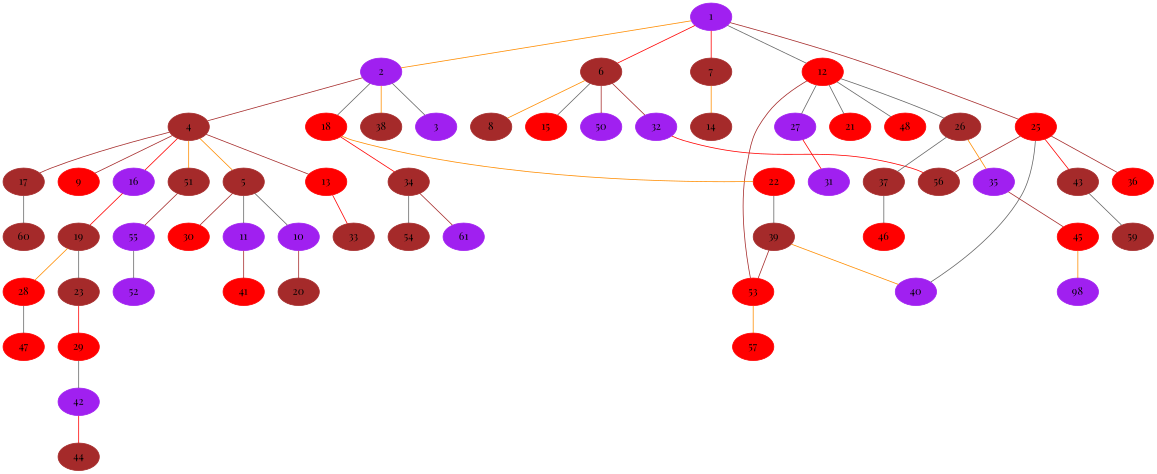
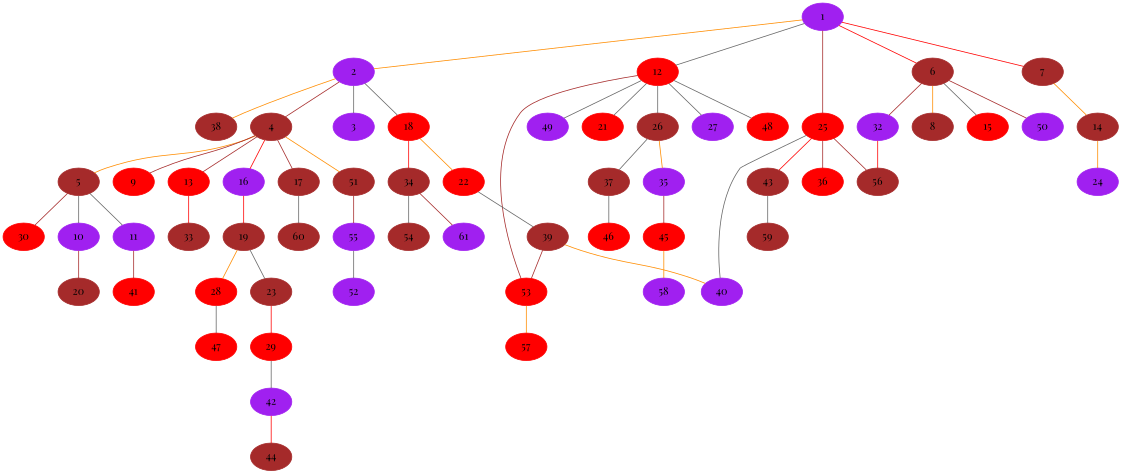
node "49": added
node "31": removed
node "24": added
node "98": label "98" -> "58"
